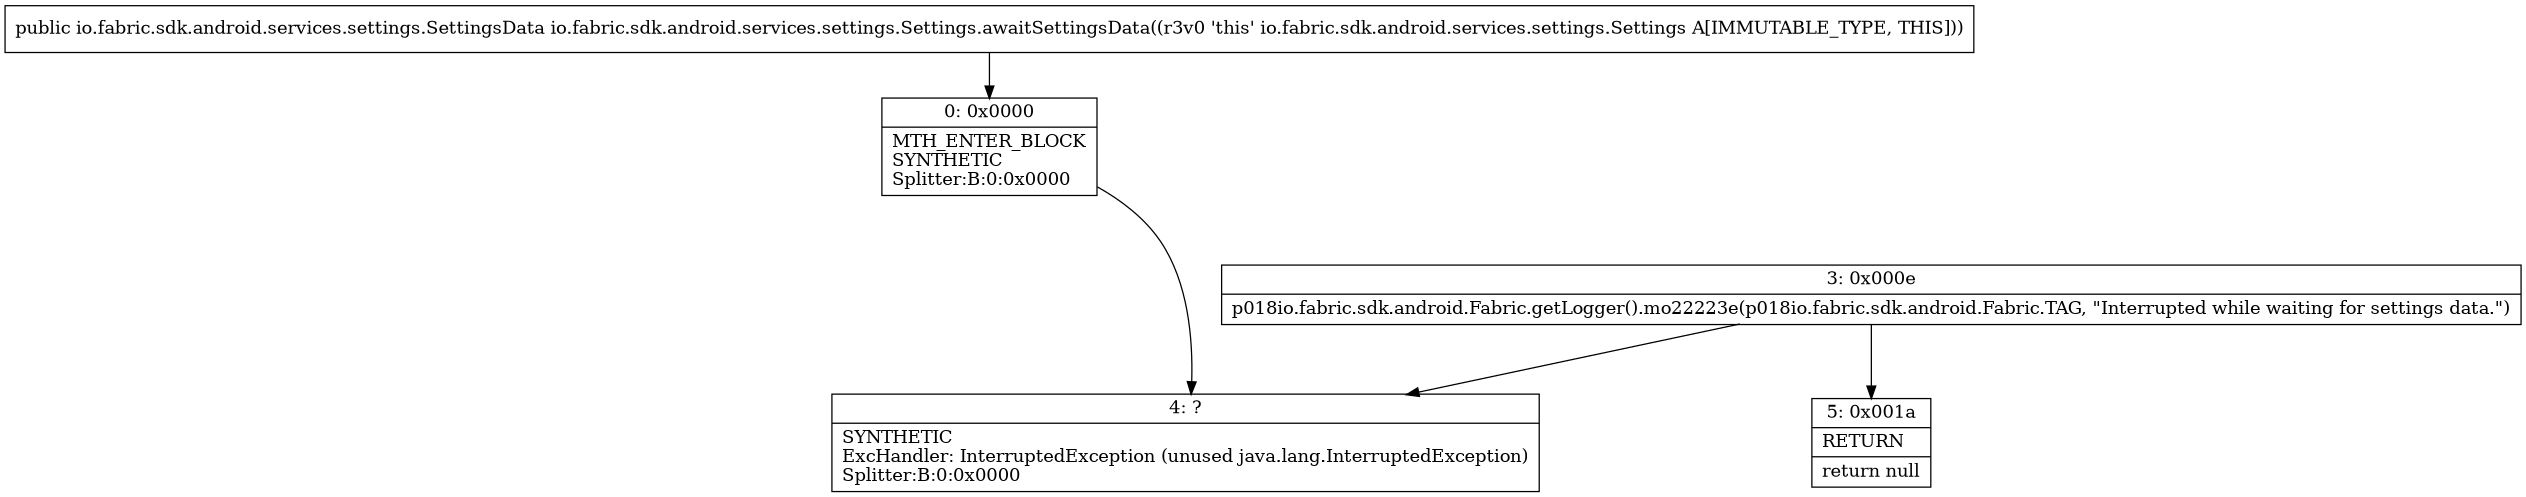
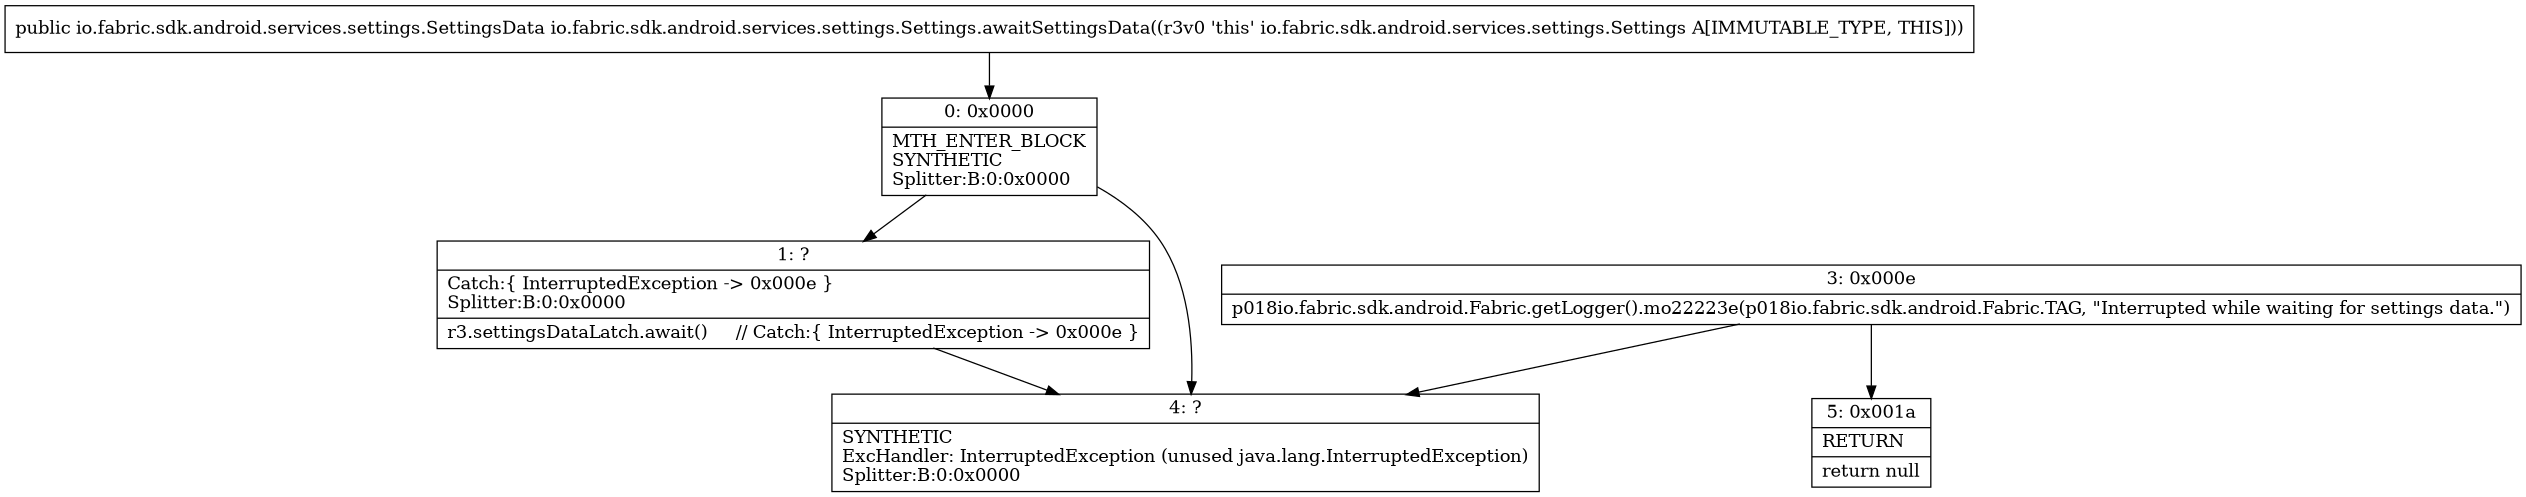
node "1: ?": added
